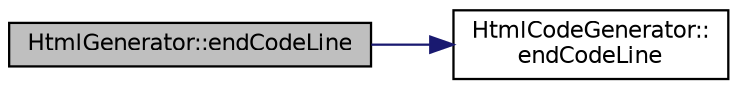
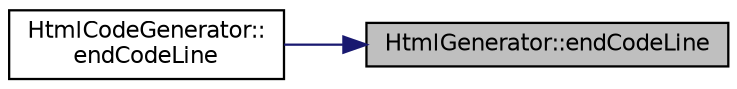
edge "HtmlGenerator::endCodeLine" -> "HtmlCodeGenerator:: endCodeLine": reversed
